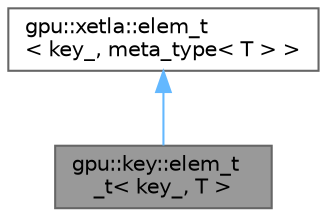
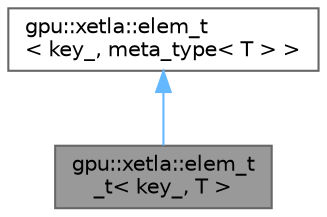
node "gpu::key::elem_t _t< key_, T >": label "gpu::key::elem_t _t< key_, T >" -> "gpu::xetla::elem_t _t< key_, T >"
